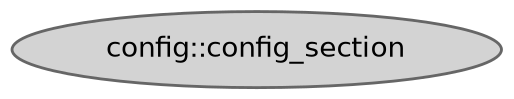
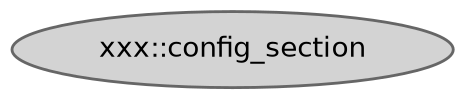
node "config::config_section": label "config::config_section" -> "xxx::config_section"
